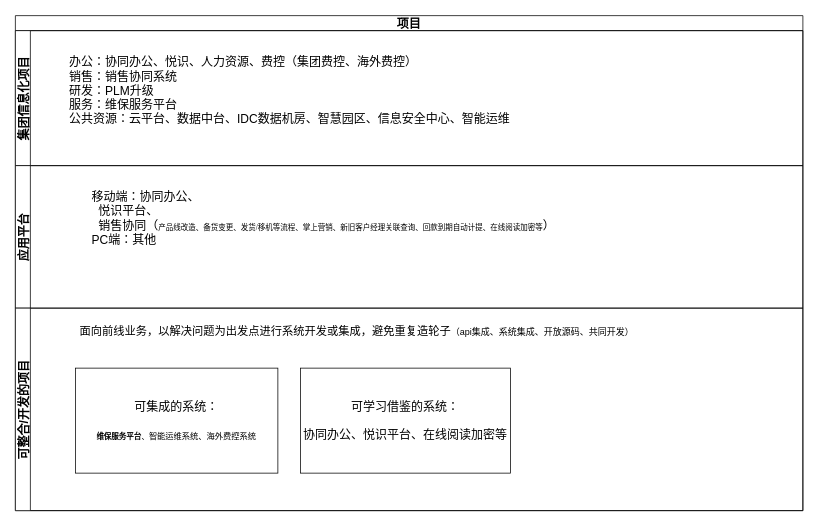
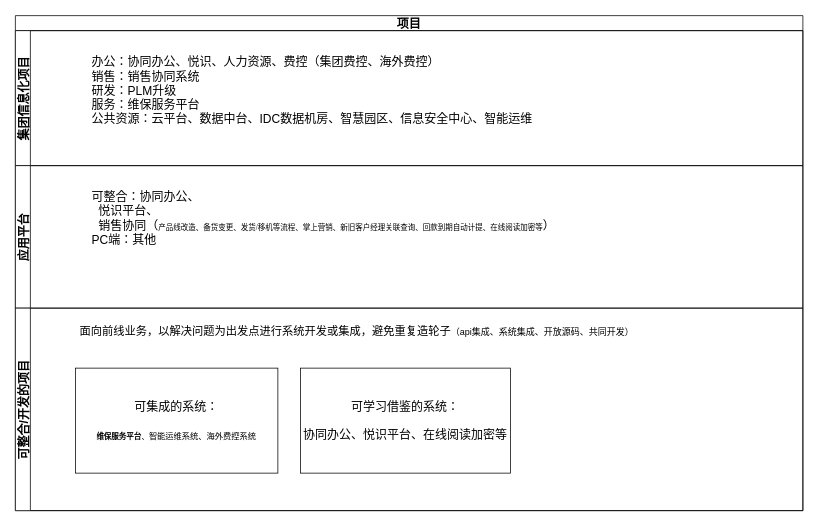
node "办公：协同办公、悦识、人力资源、费控（集团费控、海外费控） 销售：销售协同系统 研发：PLM升级 服务：维保服务平台 公共资源：云平台、数据中台、IDC数据机房、智慧园区、信息安全中心、智能运维": moved (293, 90) -> (315, 90)
node "移动端：协同办公、 悦识平台、 销售协同（产品线改造、备货变更、发货/移机等流程、掌上营销、新旧客户经理关联查询、回款到期自动计提、在线阅读加密等） PC端：其他": label "移动端：协同办公、 悦识平台、 销售协同（产品线改造、备货变更、发货/移机等流程、掌上营销、新旧客户经理关联查询、回款到期自动计提、在线阅读加密等） PC端：其他" -> "可整合：协同办公、 悦识平台、 销售协同（产品线改造、备货变更、发货/移机等流程、掌上营销、新旧客户经理关联查询、回款到期自动计提、在线阅读加密等） PC端：其他"
